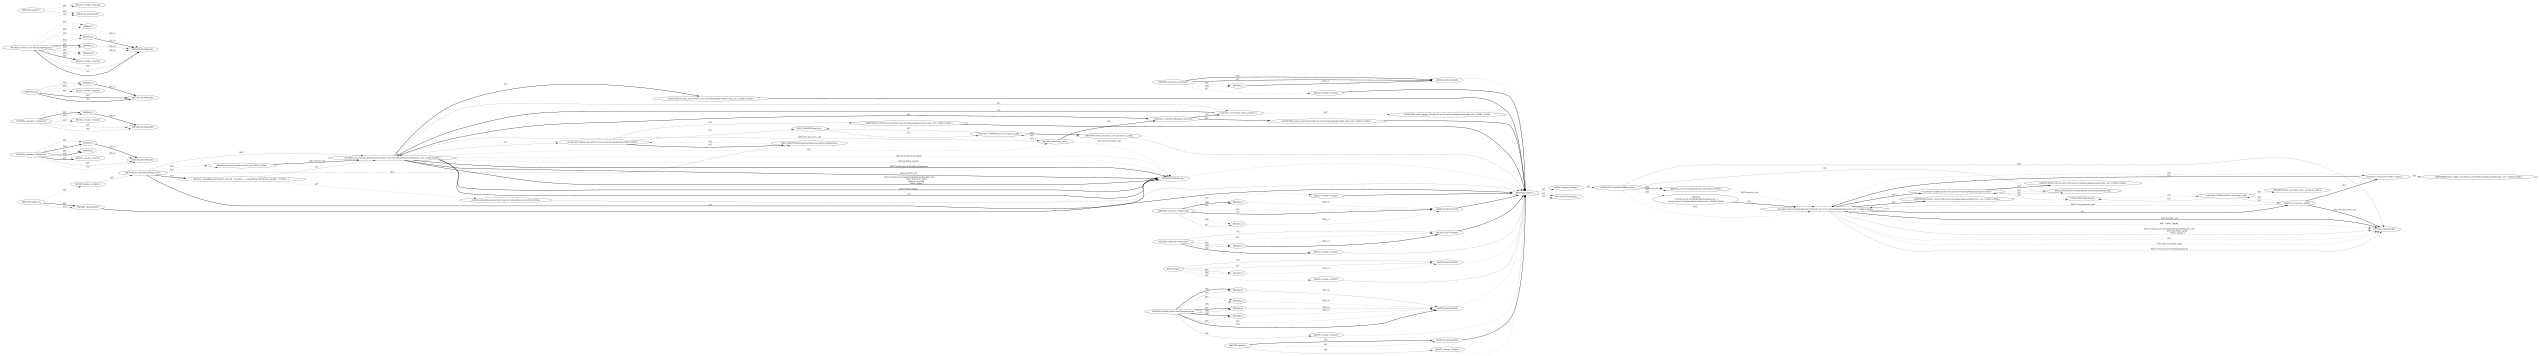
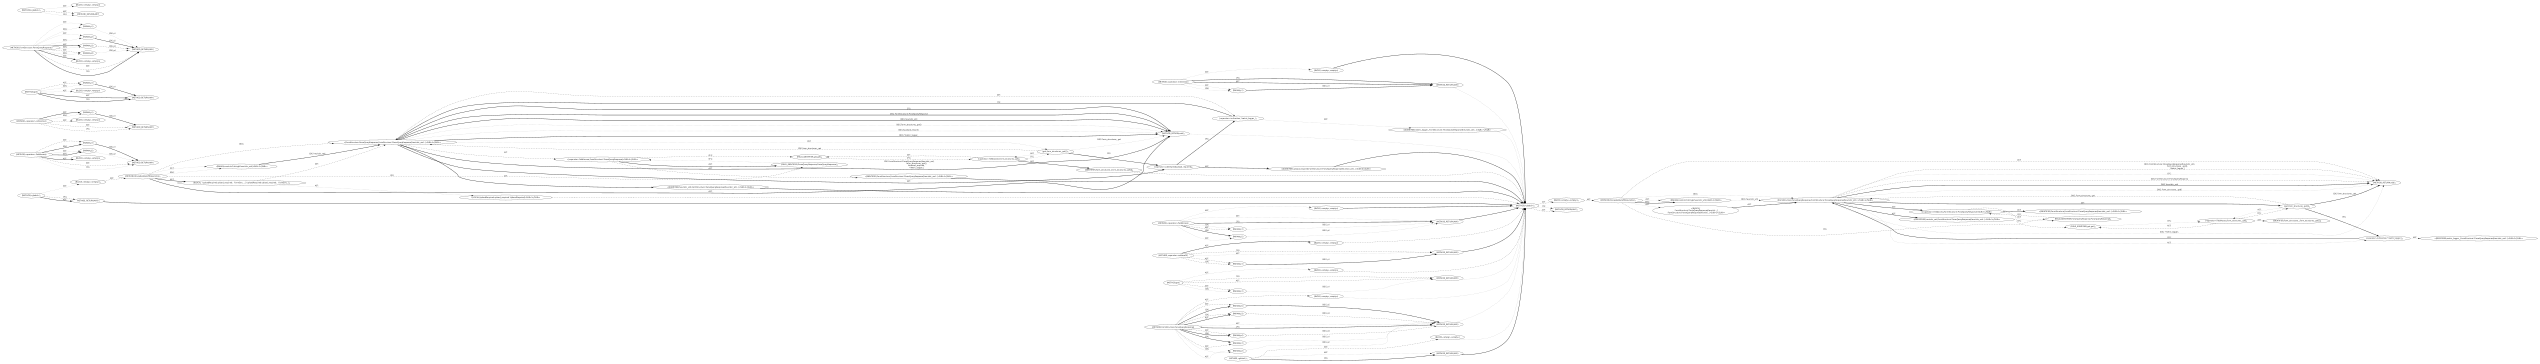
node "(PARAM,p5)": added
